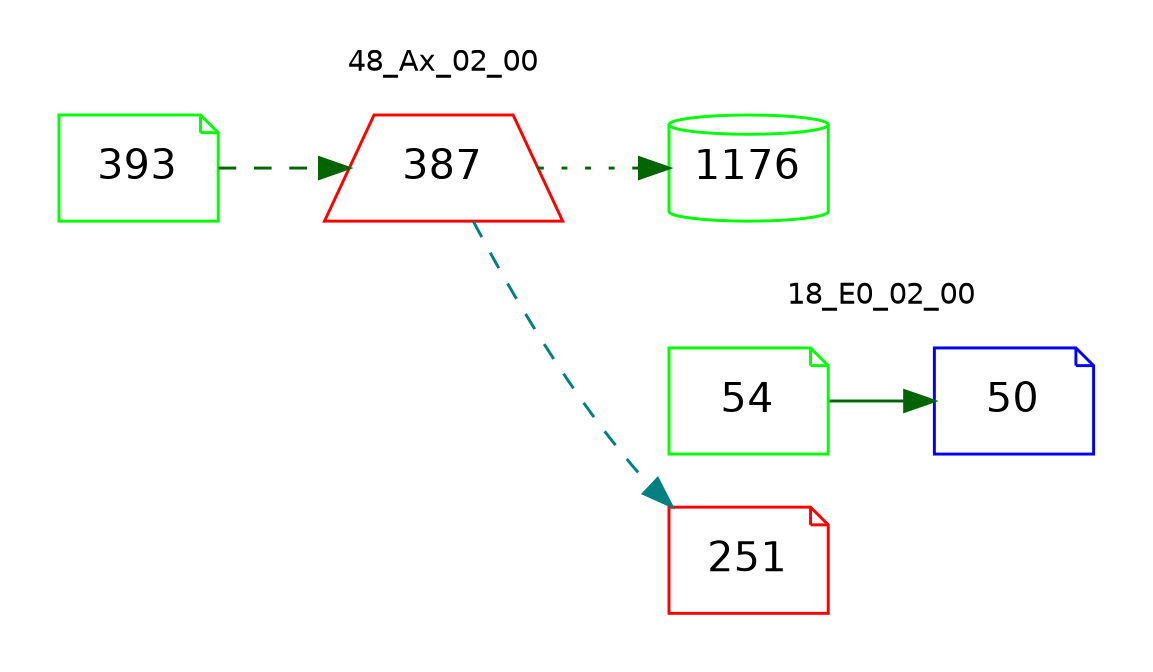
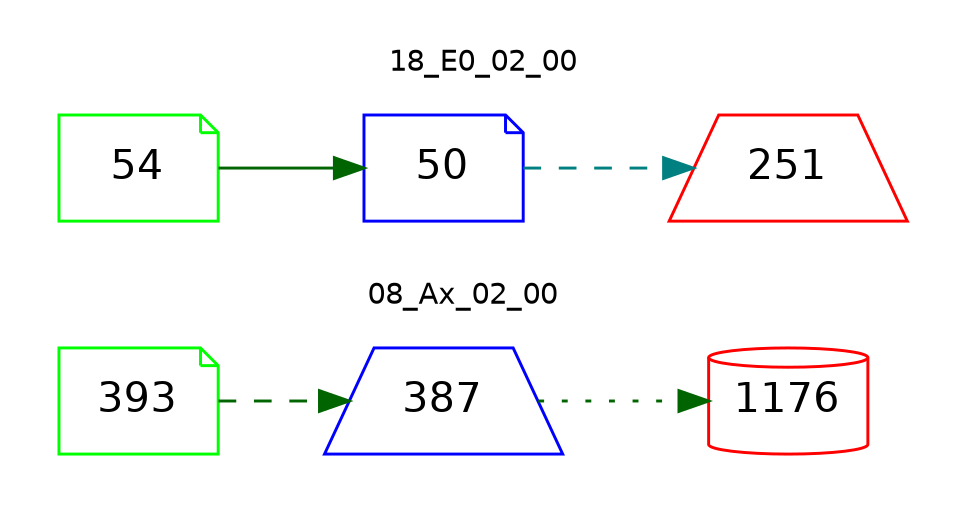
cluster "48_Ax_02_00": label "48_Ax_02_00" -> "08_Ax_02_00"
node "387": color red -> blue
node "1176": color green -> red
edge "387" -> "251": now "50" -> "251"
node "251": shape note -> trapezium
